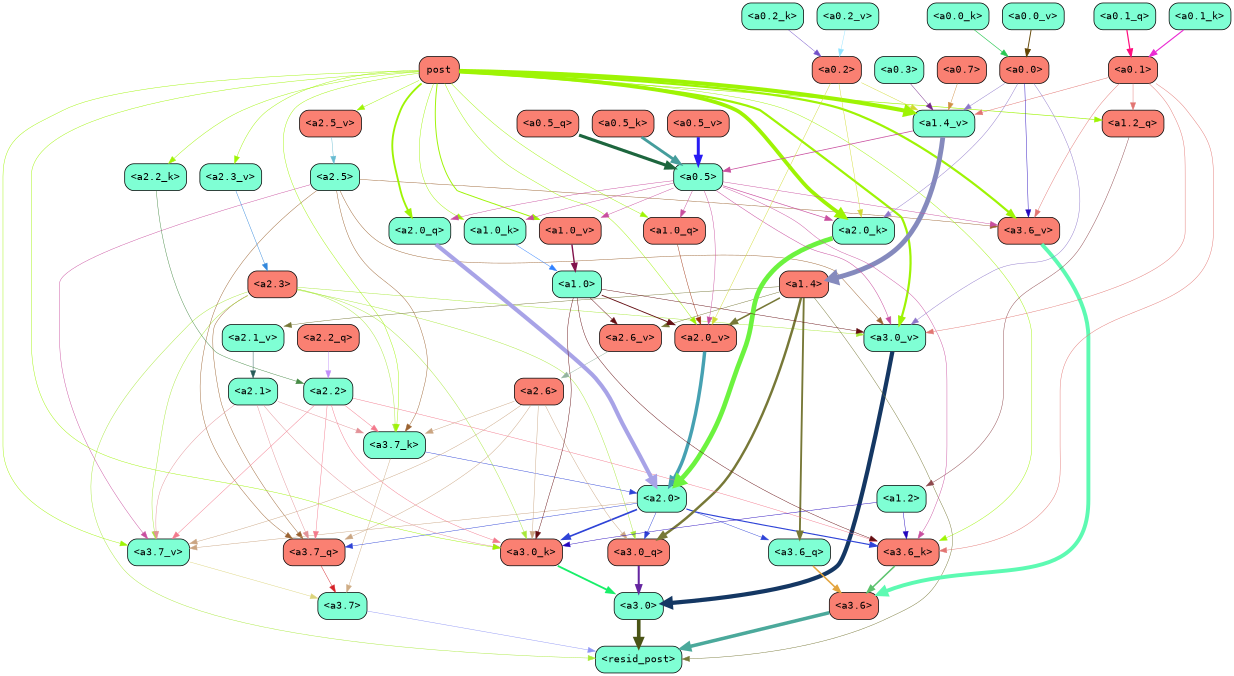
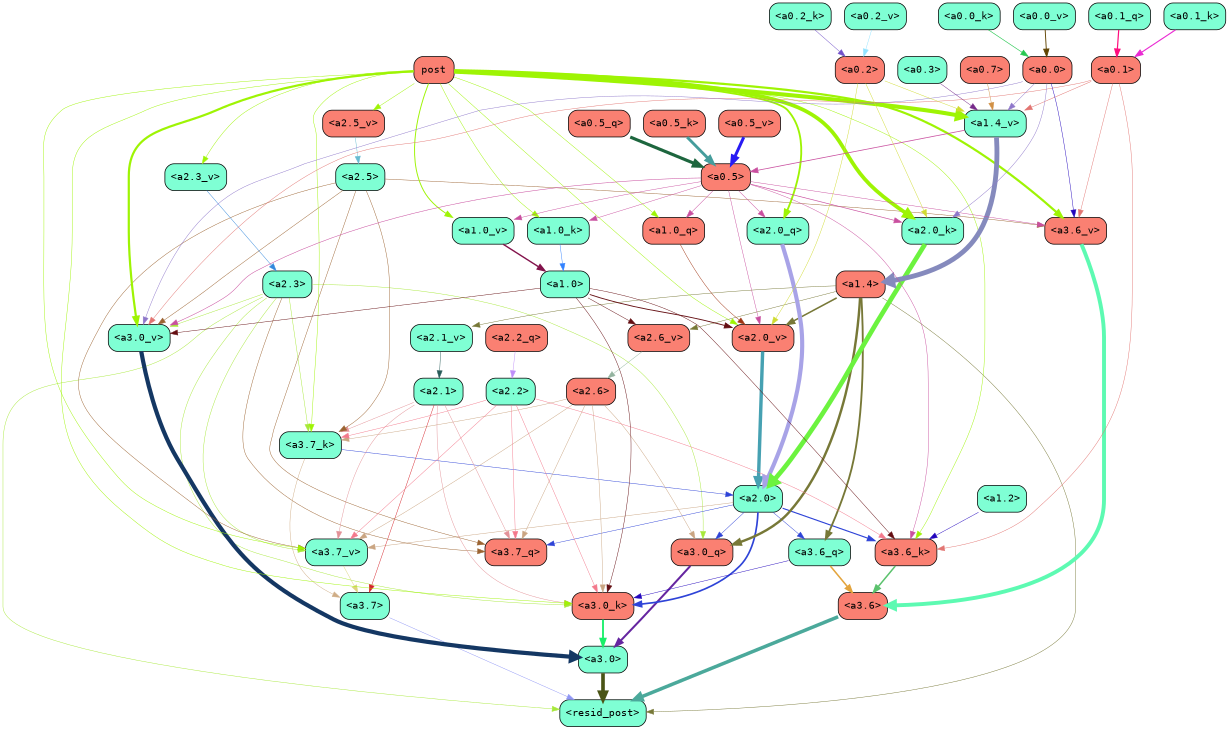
node "<a1.2_q>": removed
node "<a2.2_k>": removed
node "<a0.5>": fillcolor aquamarine -> salmon
node "<a1.0_v>": fillcolor salmon -> aquamarine
edge "<a2.5>" -> "<a3.7_v>": color #c94f9f -> #9b6331
node "<a2.3>": fillcolor salmon -> aquamarine
edge "<a1.2>" -> "<a3.0_k>": now "<a3.6_q>" -> "<a3.0_k>"
edge "<a3.7_q>" -> "<a3.7>": now "<a2.1>" -> "<a3.7>"
